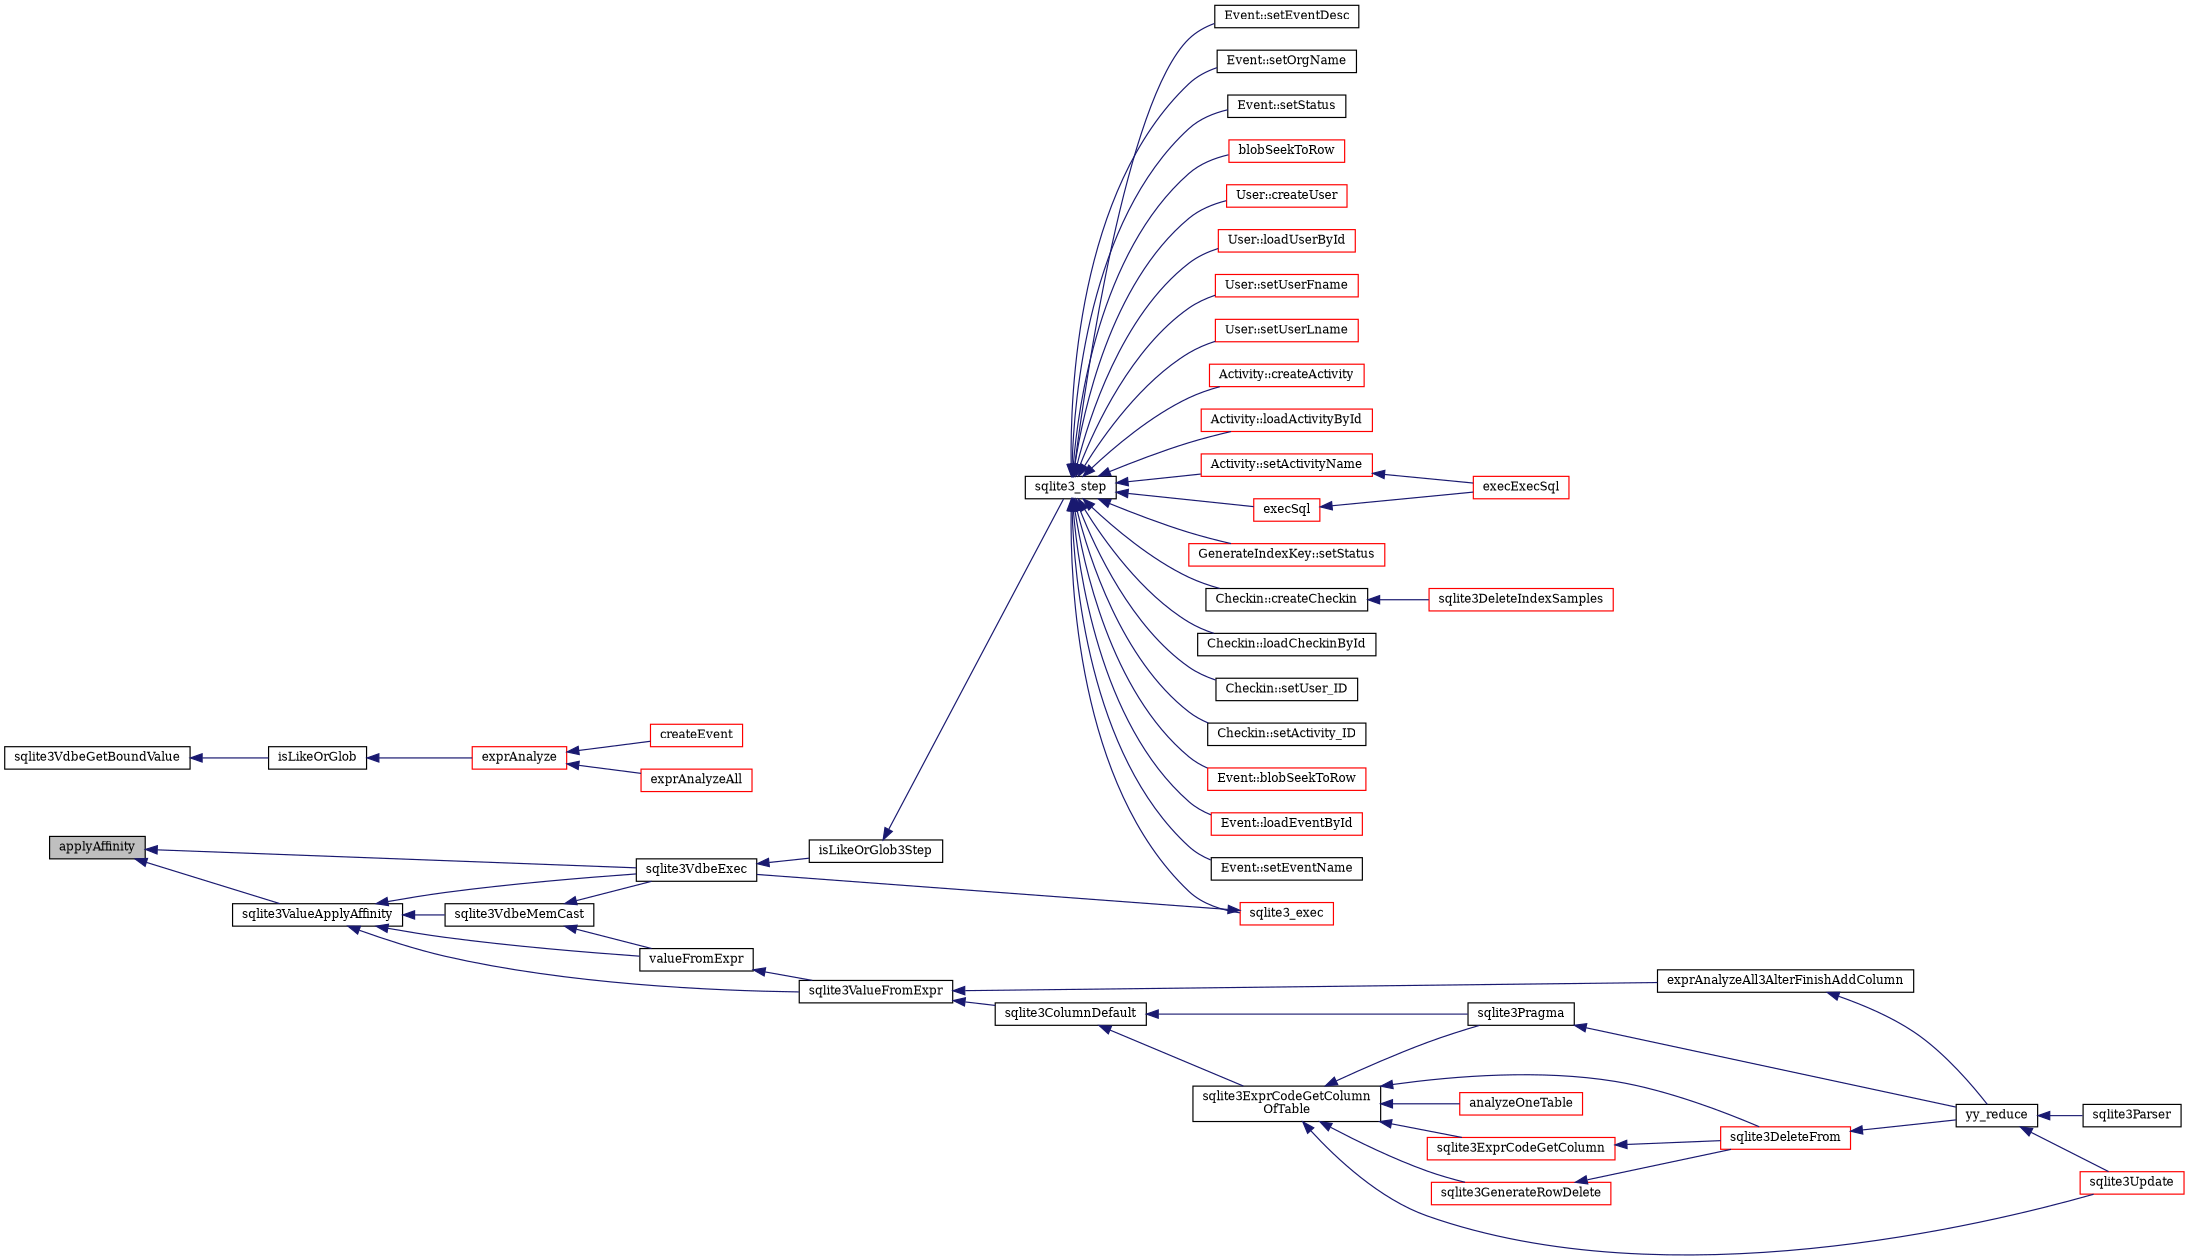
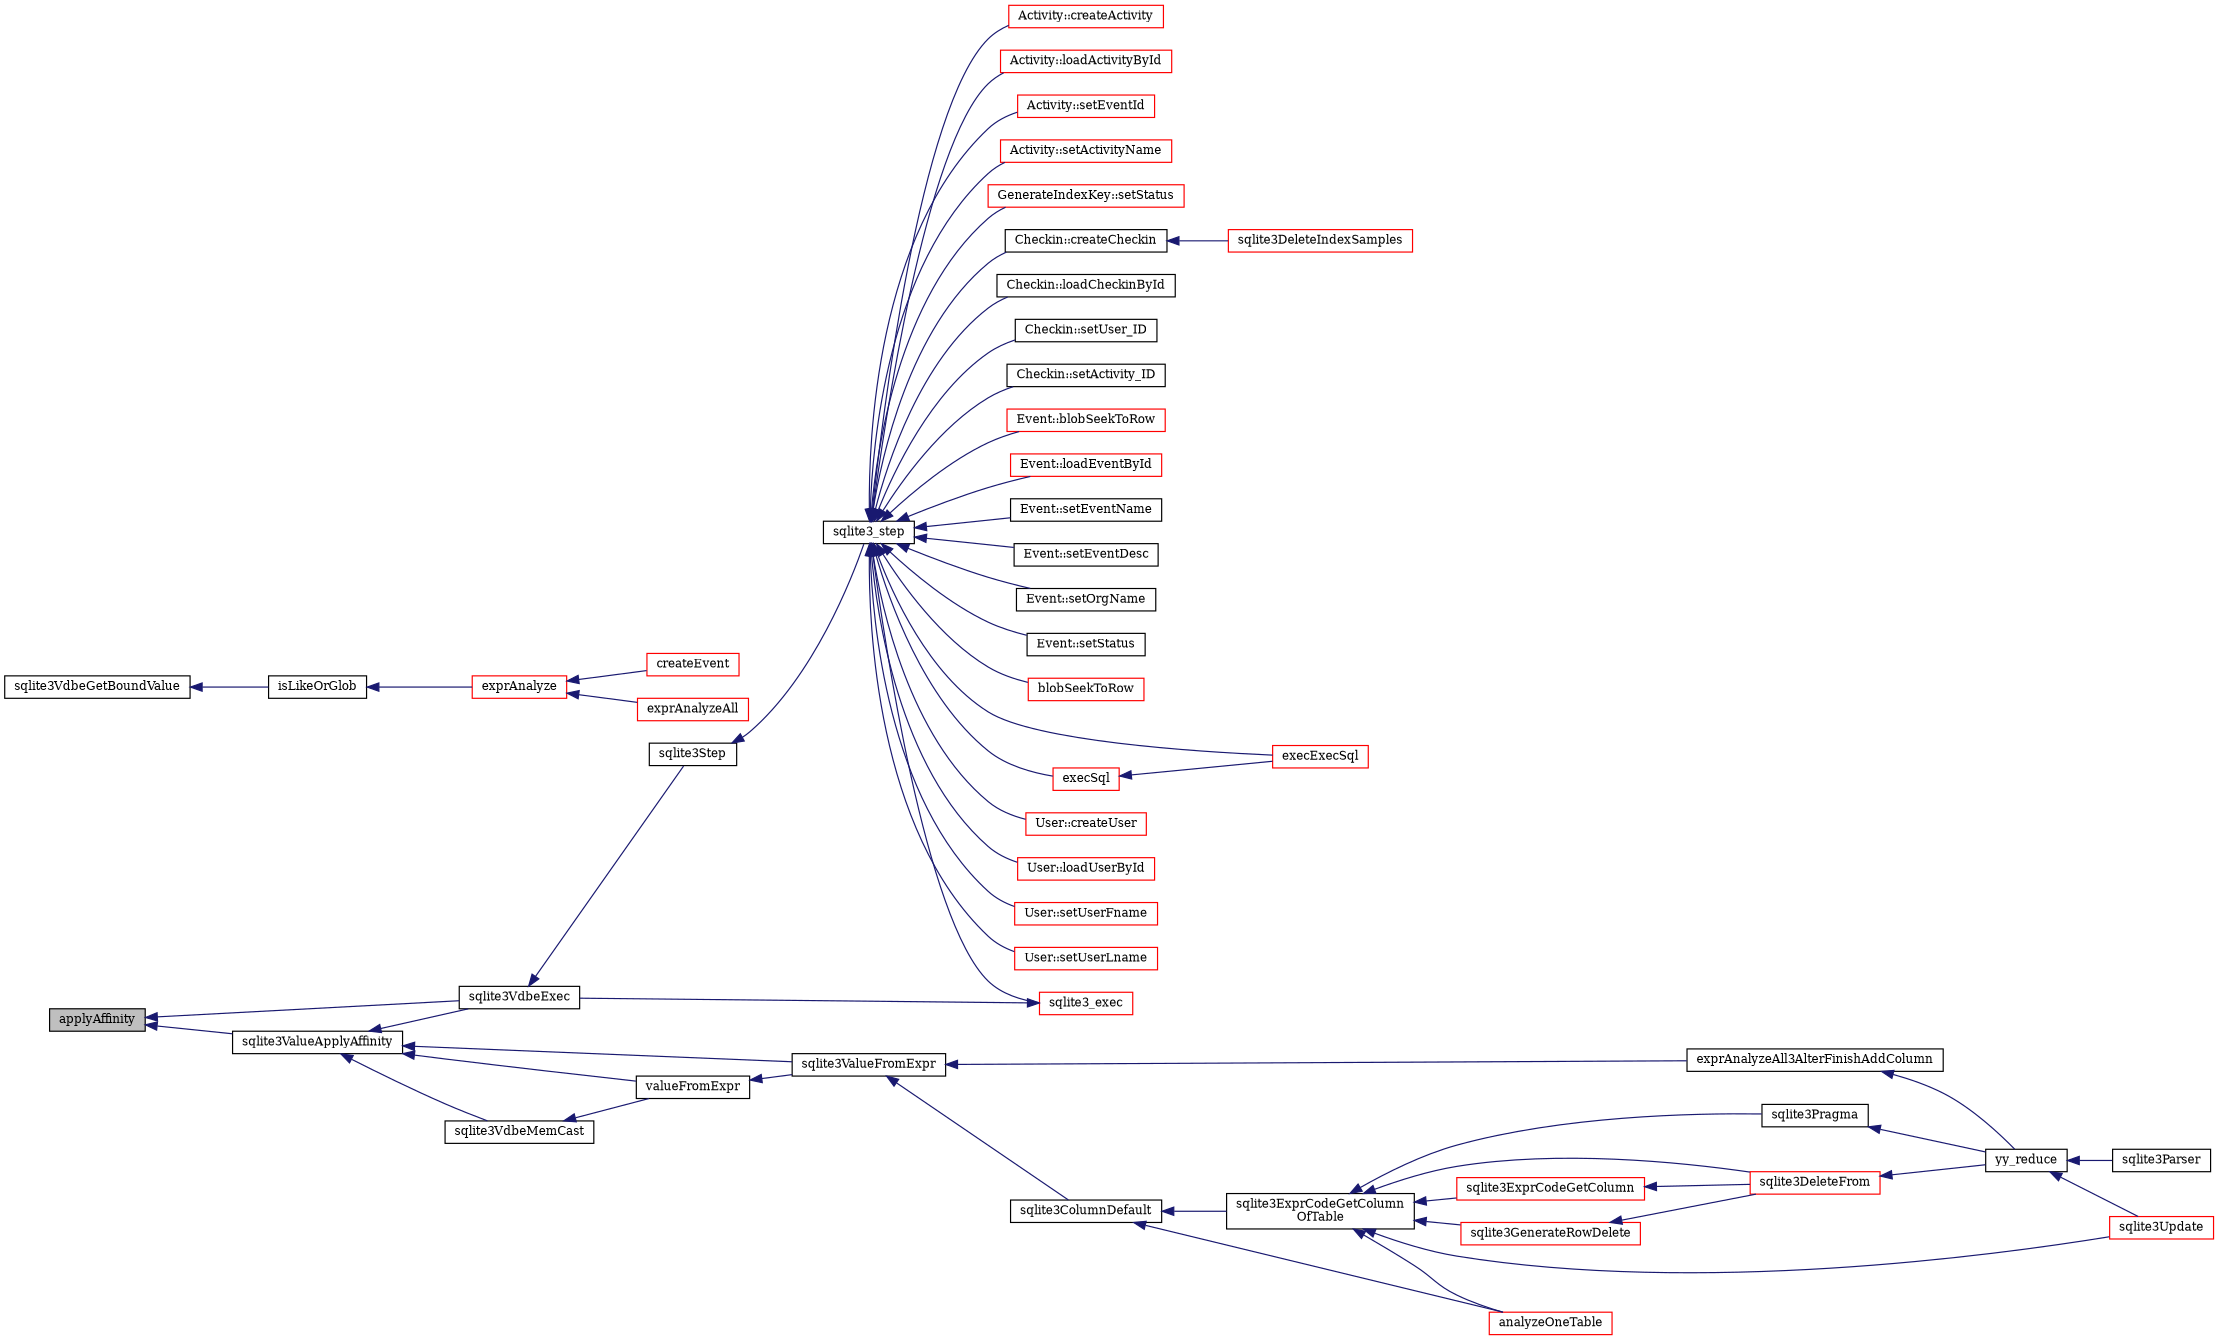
node "Activity::setEventId": added
edge "execExecSql" -> "Activity::setActivityName": now "execExecSql" -> "sqlite3_step"
node "isLikeOrGlob3Step": label "isLikeOrGlob3Step" -> "sqlite3Step"
edge "sqlite3VdbeExec" -> "sqlite3VdbeMemCast": removed
edge "sqlite3Pragma" -> "sqlite3ColumnDefault": now "analyzeOneTable" -> "sqlite3ColumnDefault"
